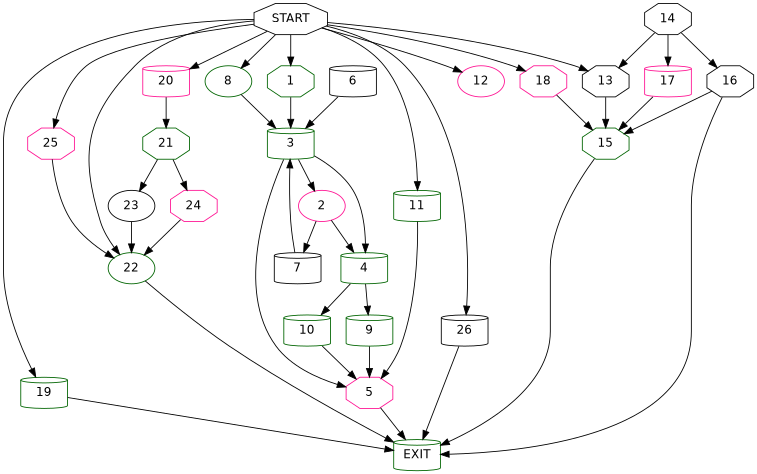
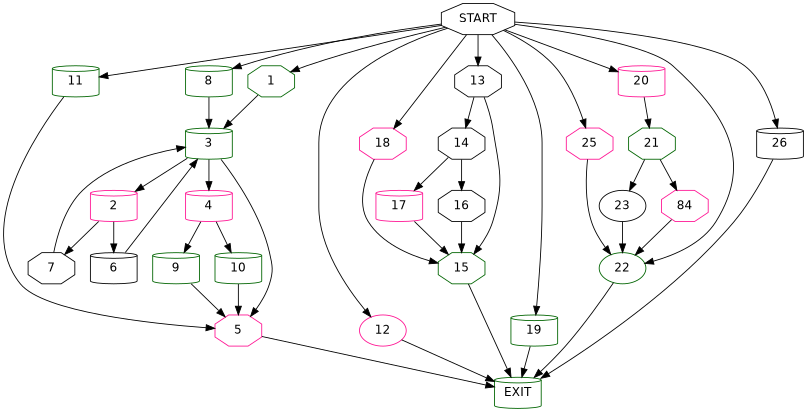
edge "14" -> "13": reversed
node "8": shape ellipse -> cylinder
node "24": label "24" -> "84"
node "2": shape ellipse -> cylinder
edge "2" -> "4": now "2" -> "6"
node "7": shape cylinder -> octagon
node "4": color darkgreen -> deeppink
edge "16" -> "EXIT": now "12" -> "EXIT"
